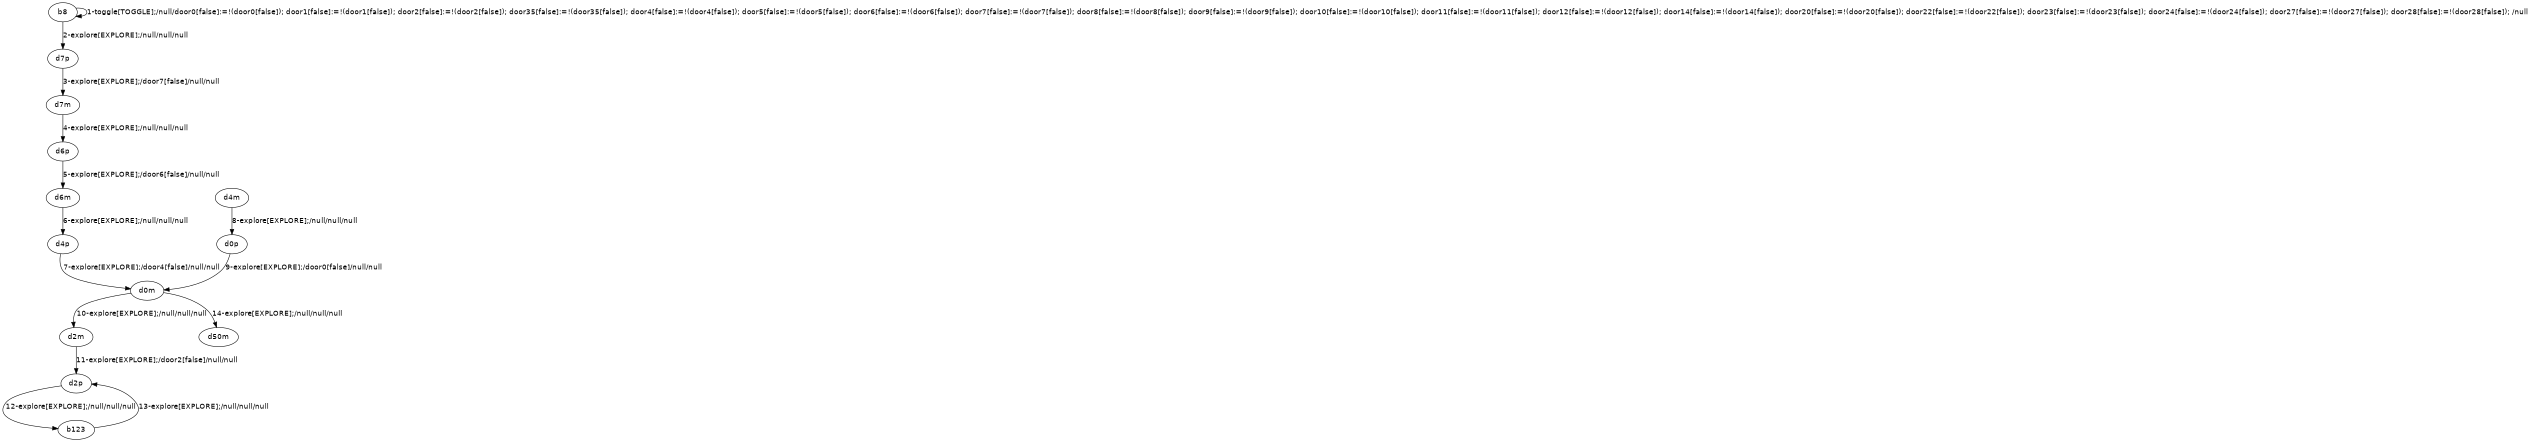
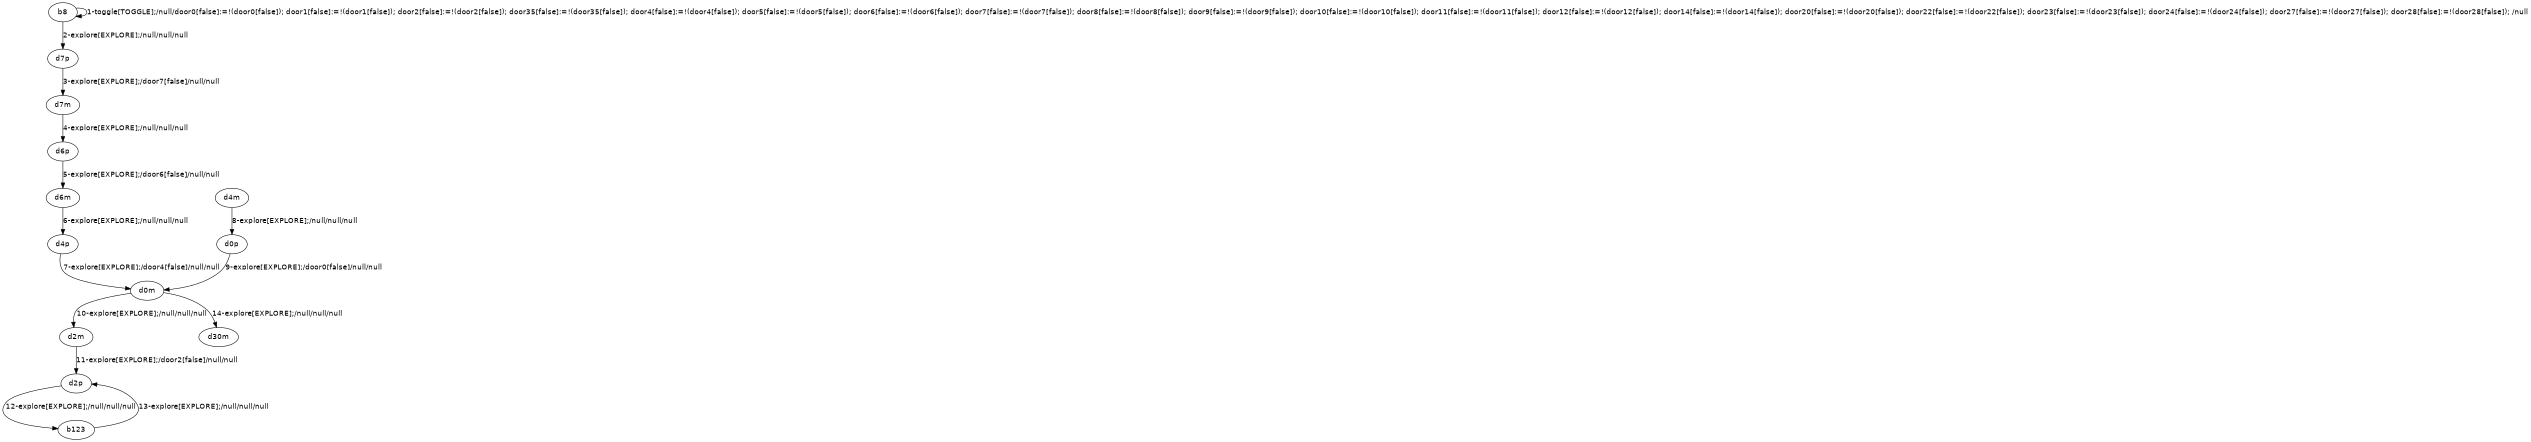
node "d50m": label "d50m" -> "d30m"
